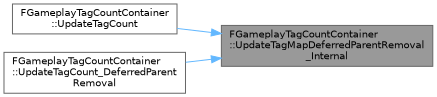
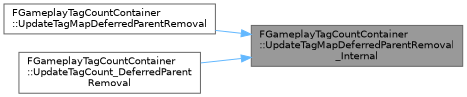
node "FGameplayTagCountContainer ::UpdateTagCount": label "FGameplayTagCountContainer ::UpdateTagCount" -> "FGameplayTagCountContainer ::UpdateTagMapDeferredParentRemoval"
